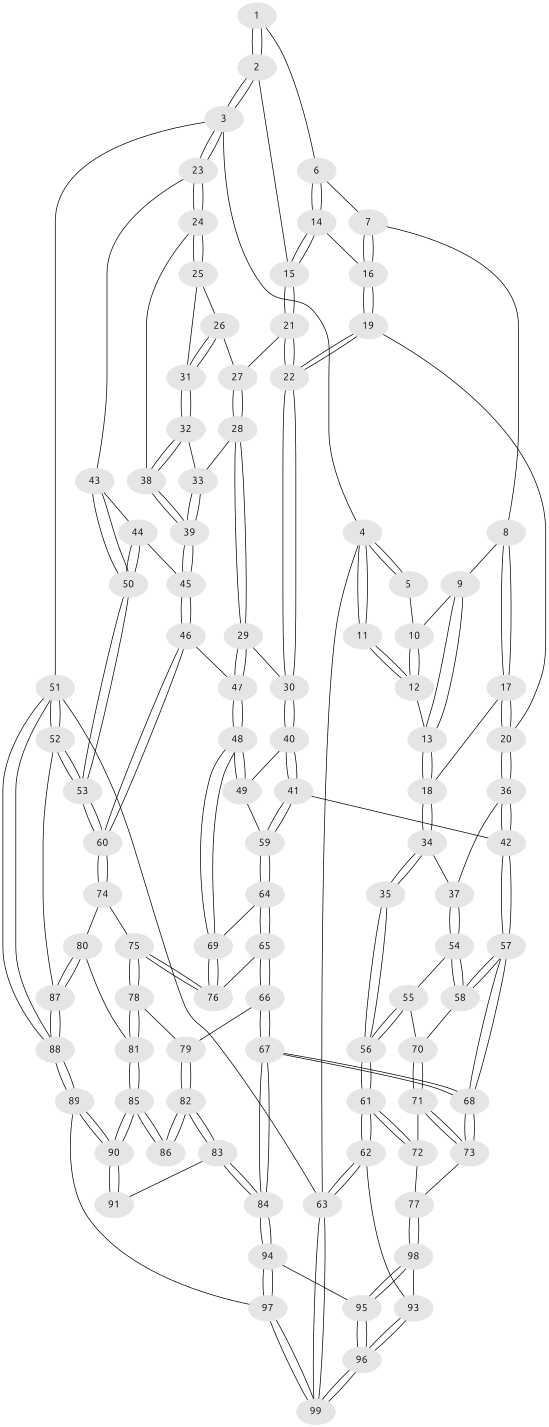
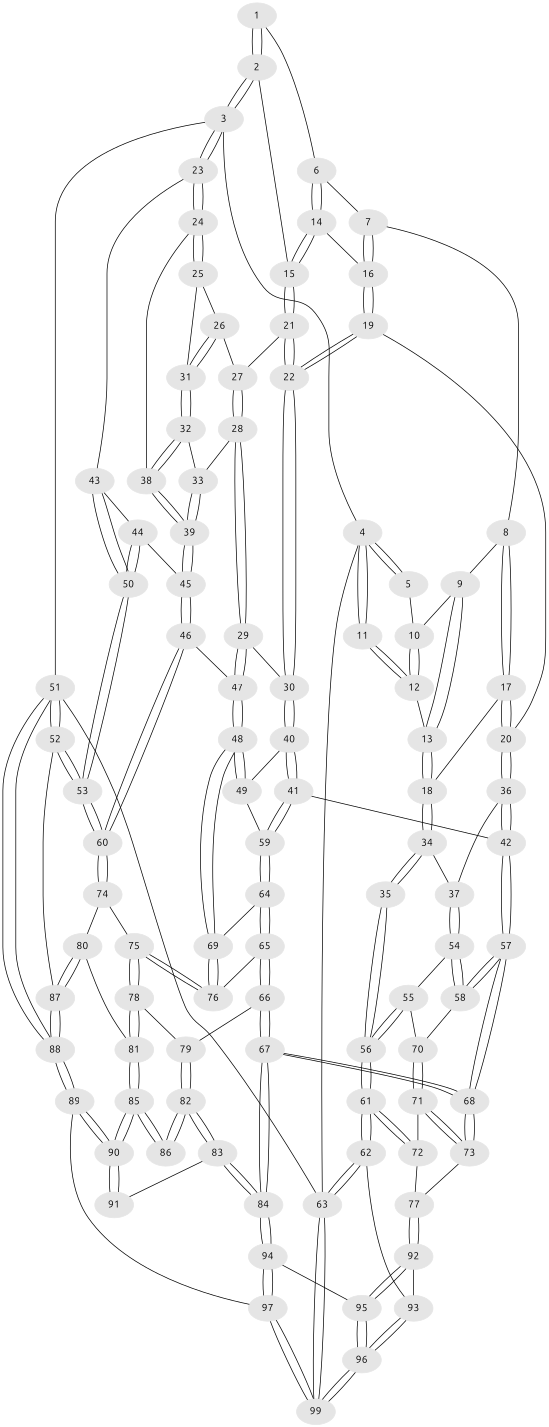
node "98": label "98" -> "92"
